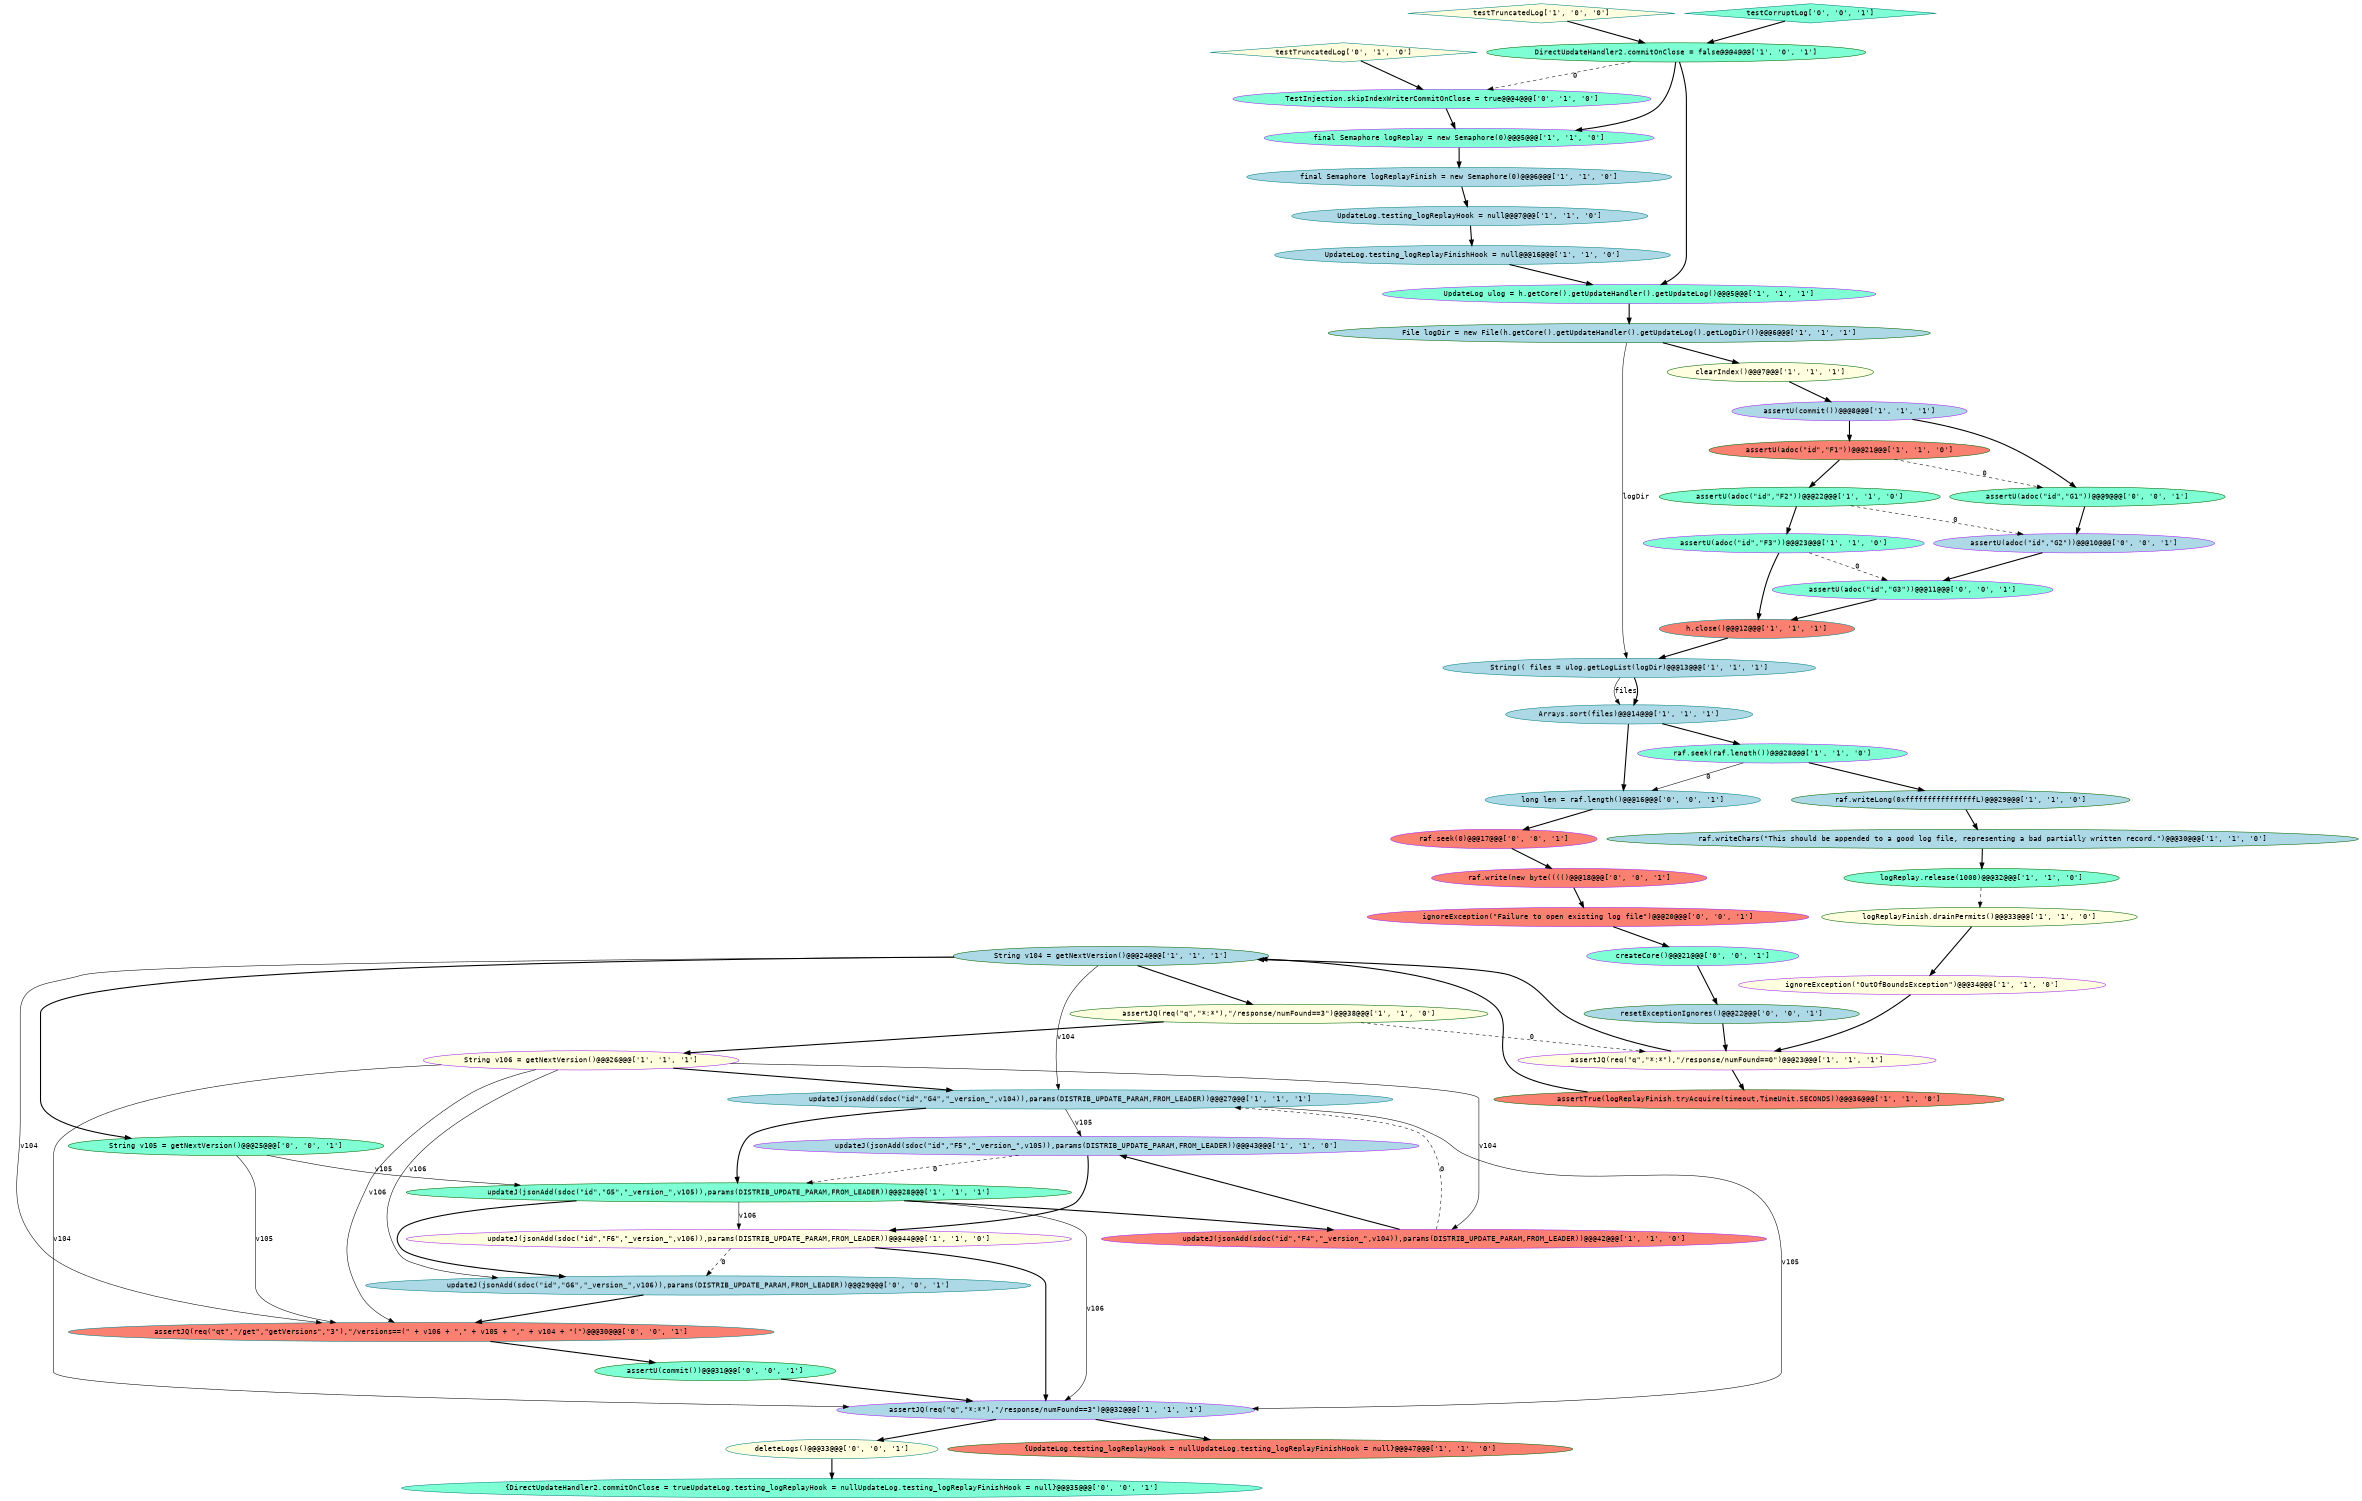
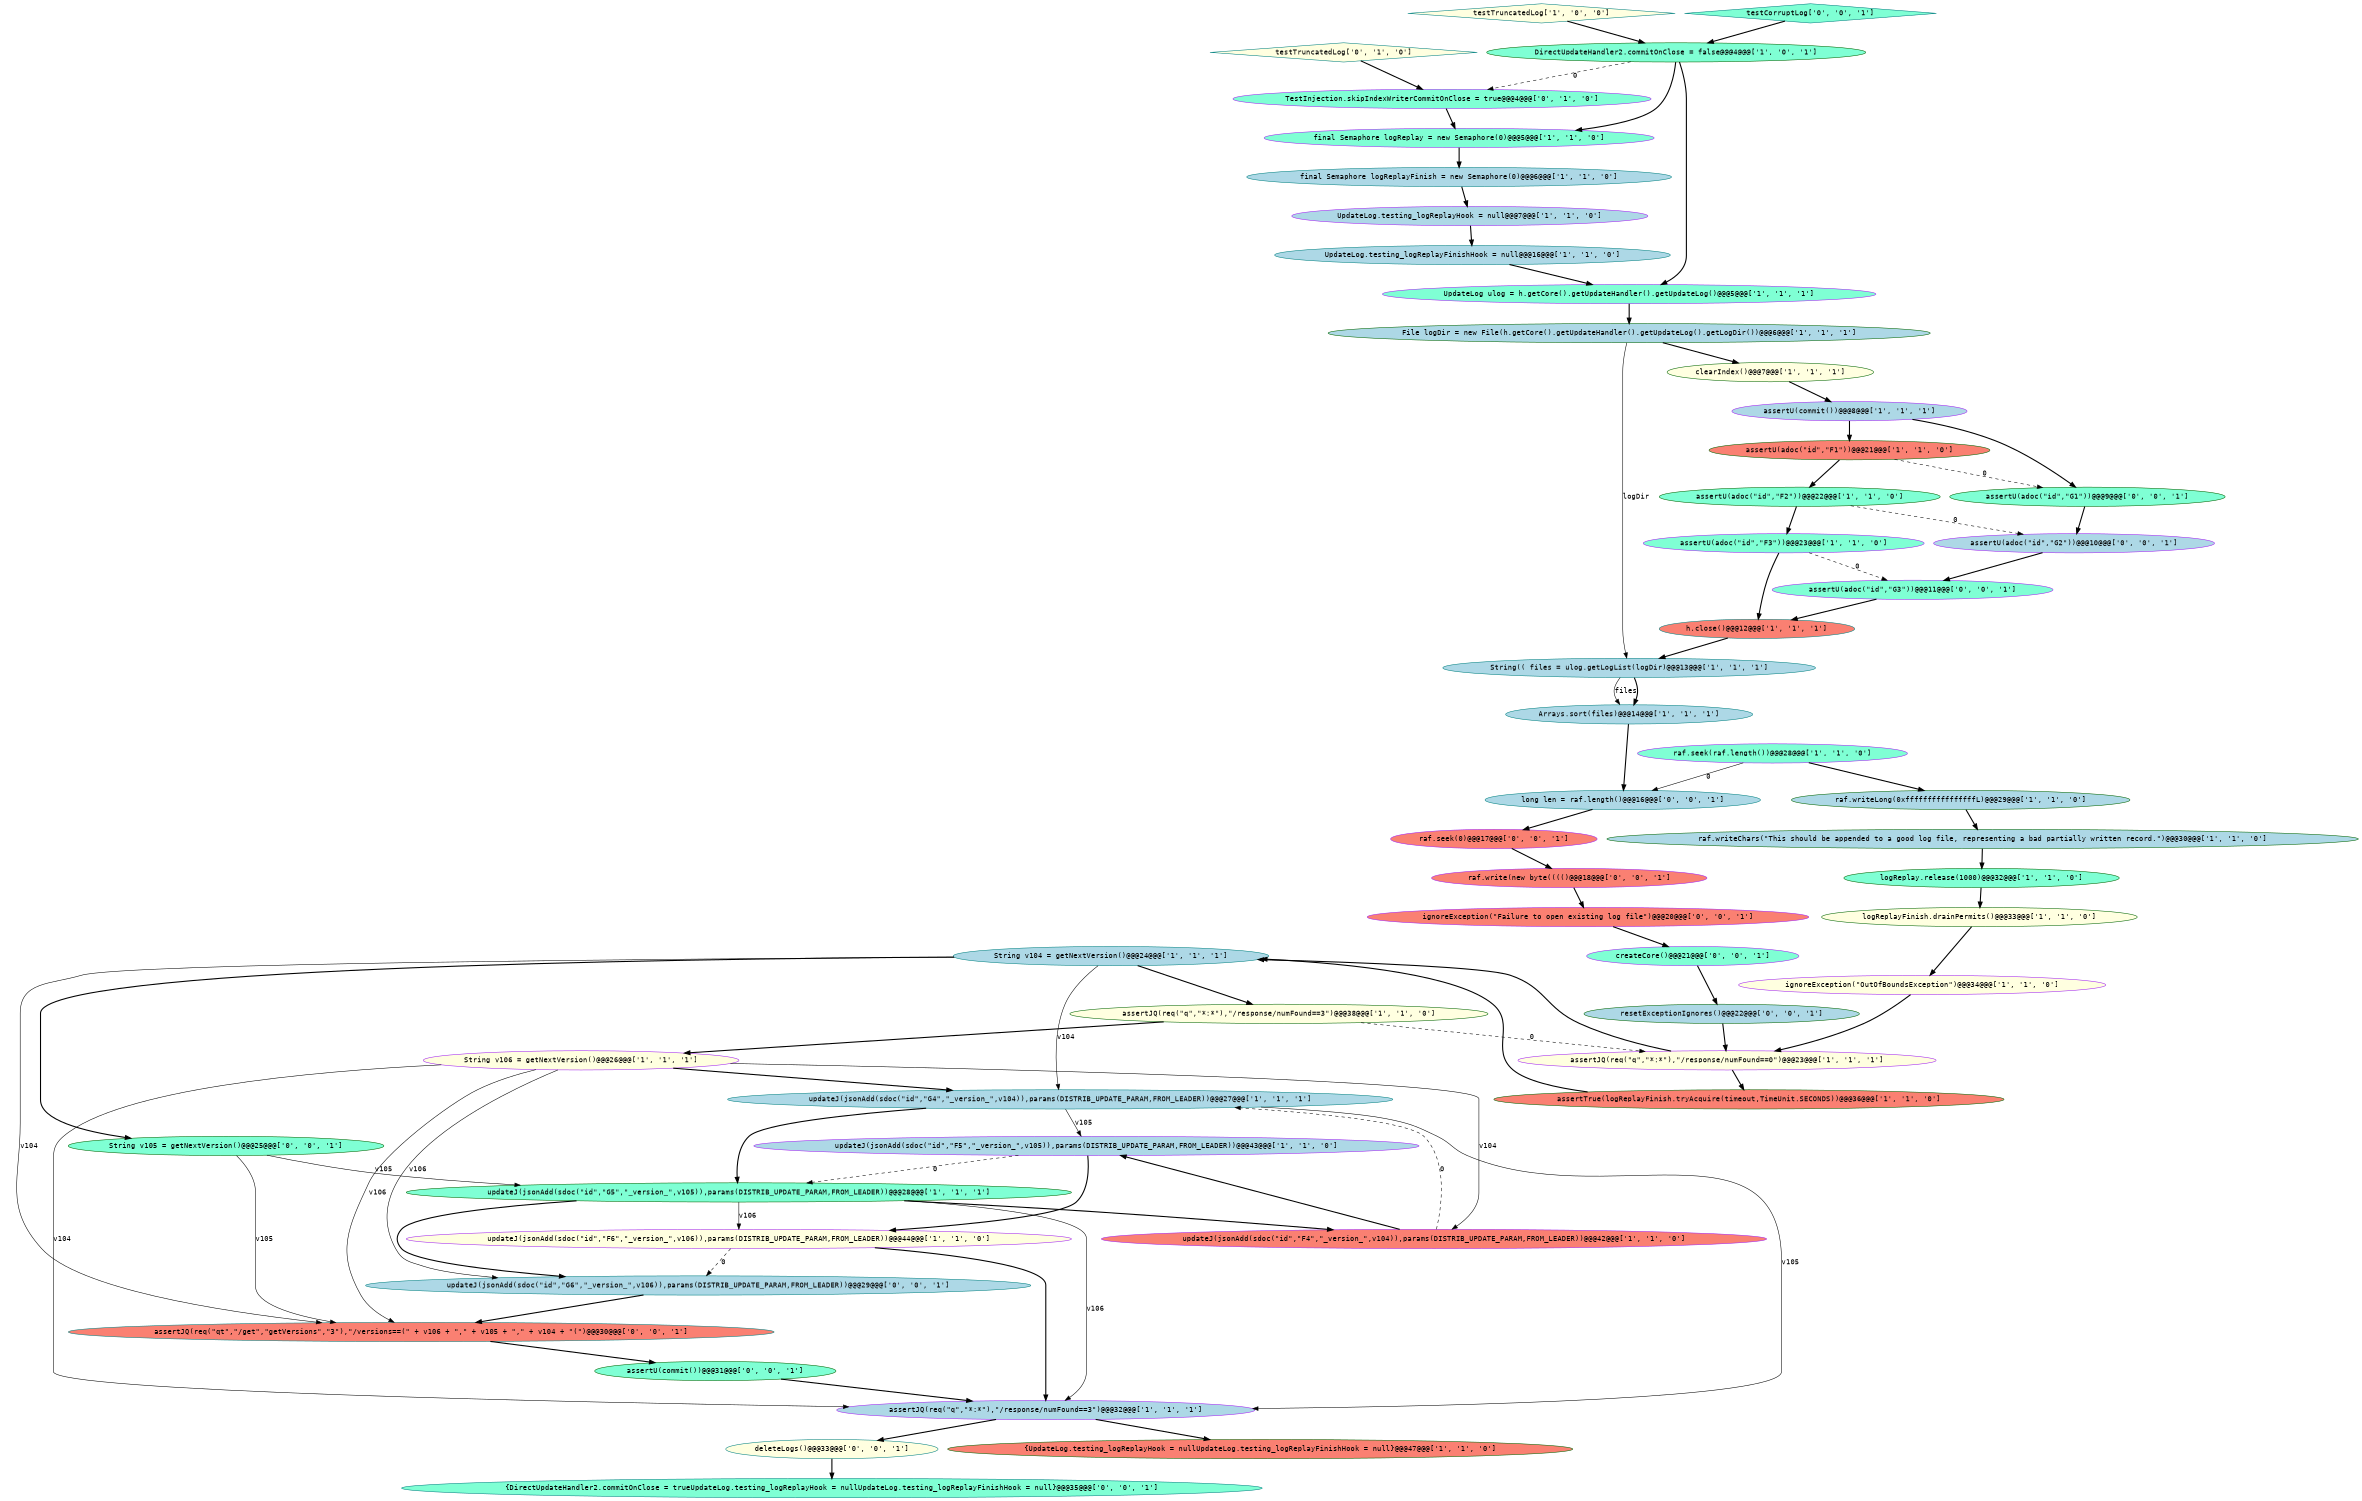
node "UpdateLog.testing_logReplayHook = null@@@7@@@['1', '1', '0']": color teal -> purple
edge "Arrays.sort(files)@@@14@@@['1', '1', '1']" -> "raf.seek(raf.length())@@@28@@@['1', '1', '0']": removed
edge "logReplay.release(1000)@@@32@@@['1', '1', '0']" -> "logReplayFinish.drainPermits()@@@33@@@['1', '1', '0']": style dashed -> bold
node "String v104 = getNextVersion()@@@24@@@['1', '1', '1']": color darkgreen -> teal
